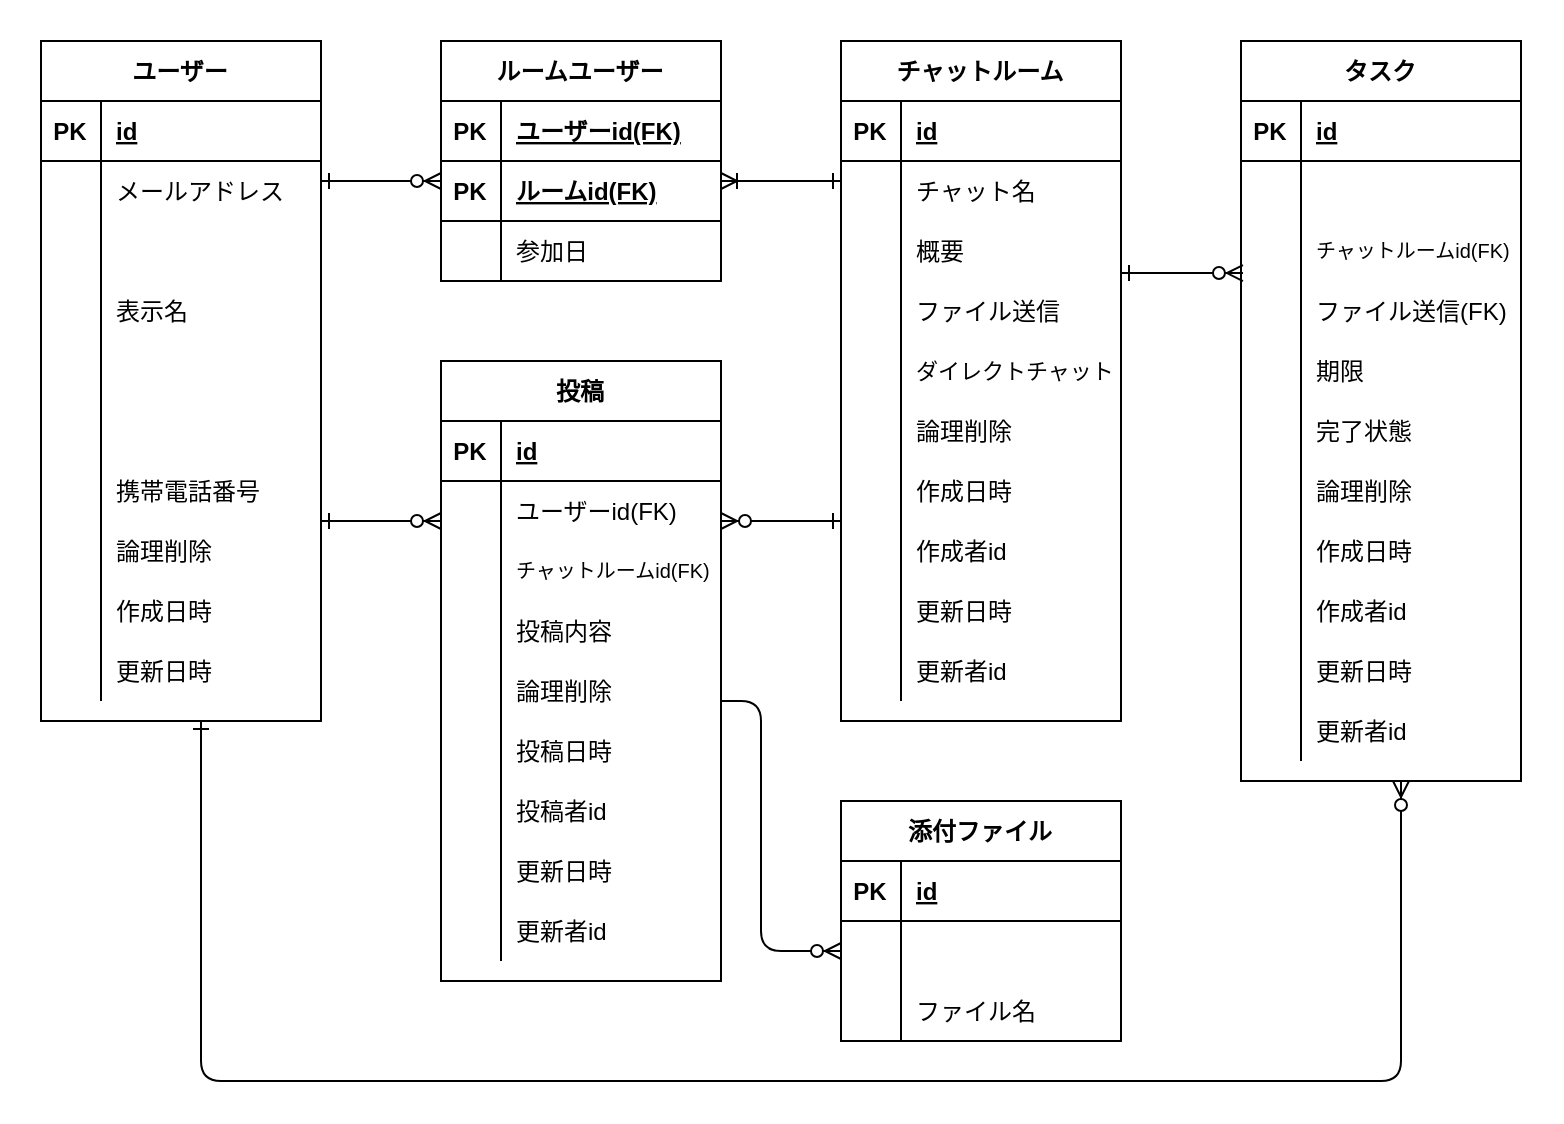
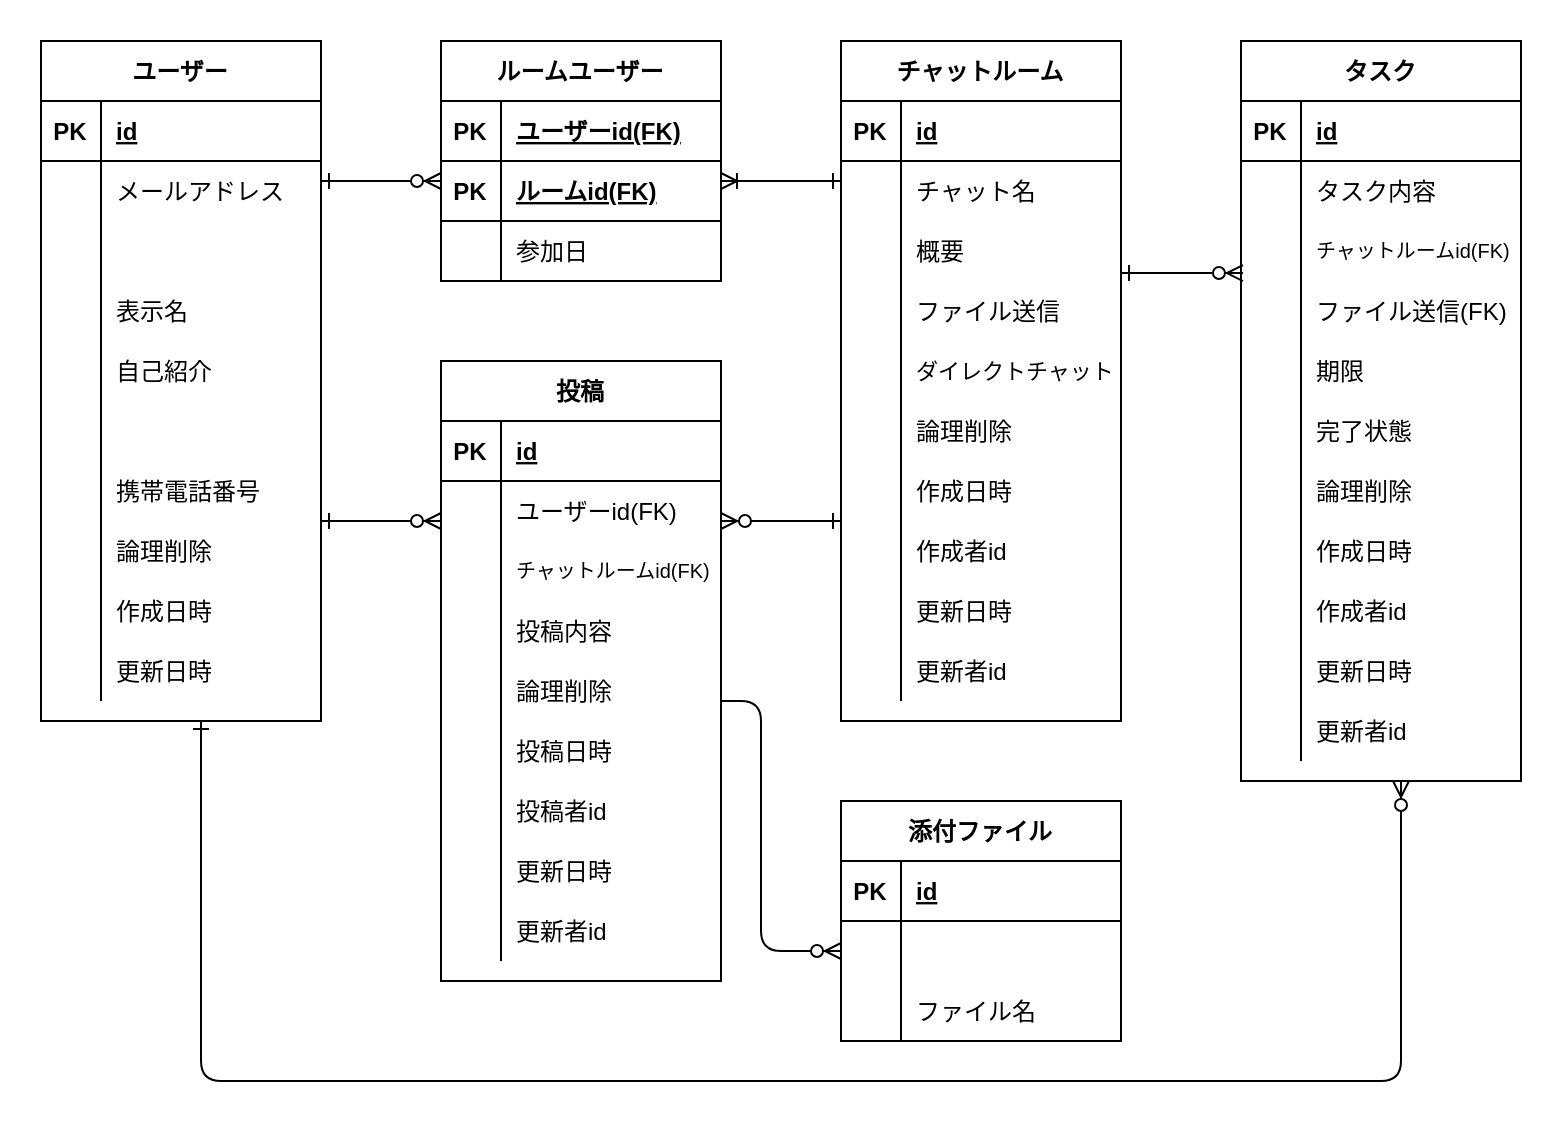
node "タスク内容": added
node "自己紹介": added
